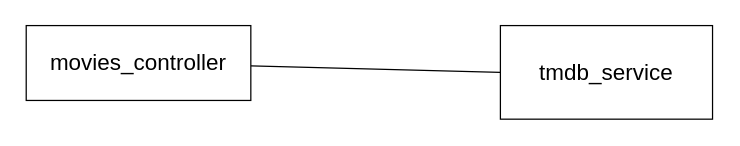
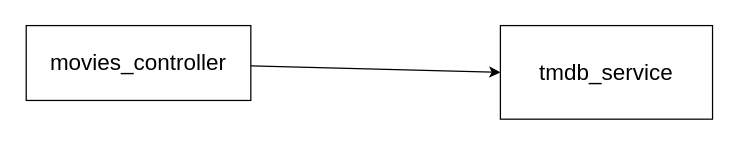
edge "movies_controller" -- "tmdb_service": arrowhead none -> classic
